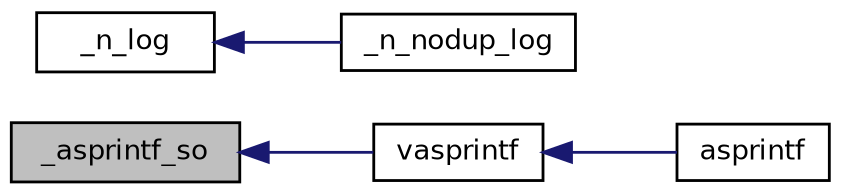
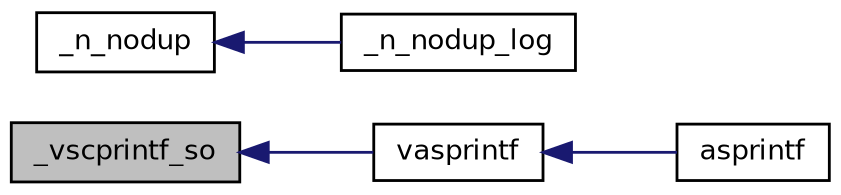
node "_n_log": label "_n_log" -> "_n_nodup"
node "_asprintf_so": label "_asprintf_so" -> "_vscprintf_so"
